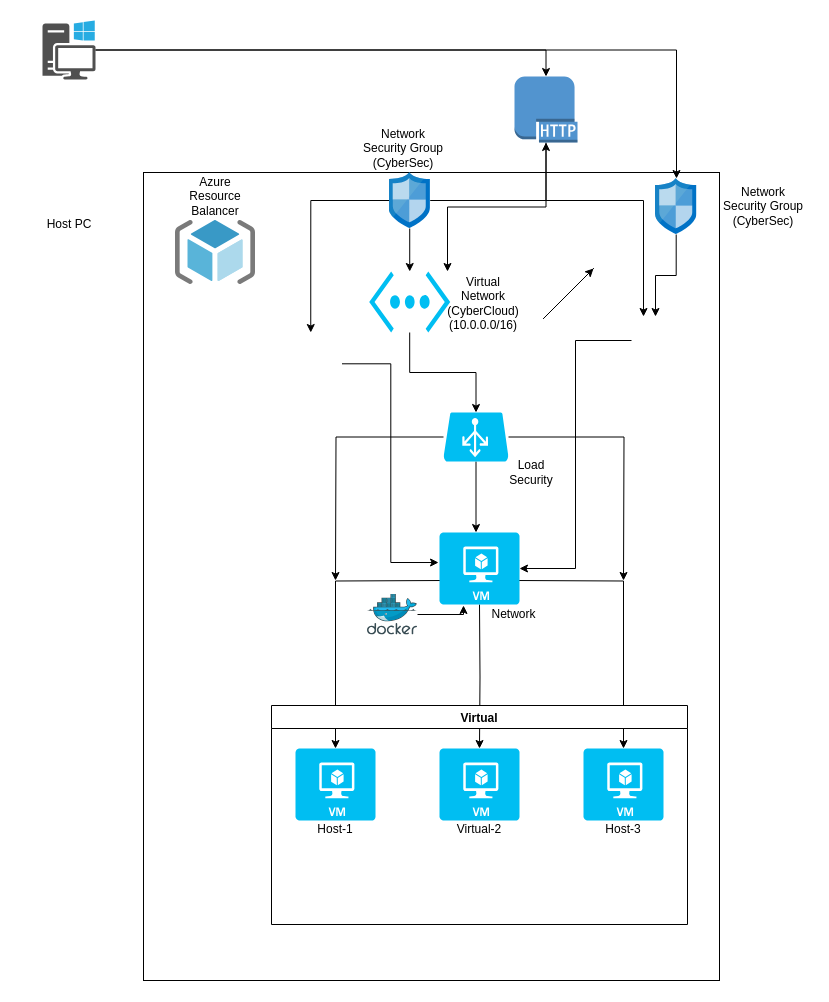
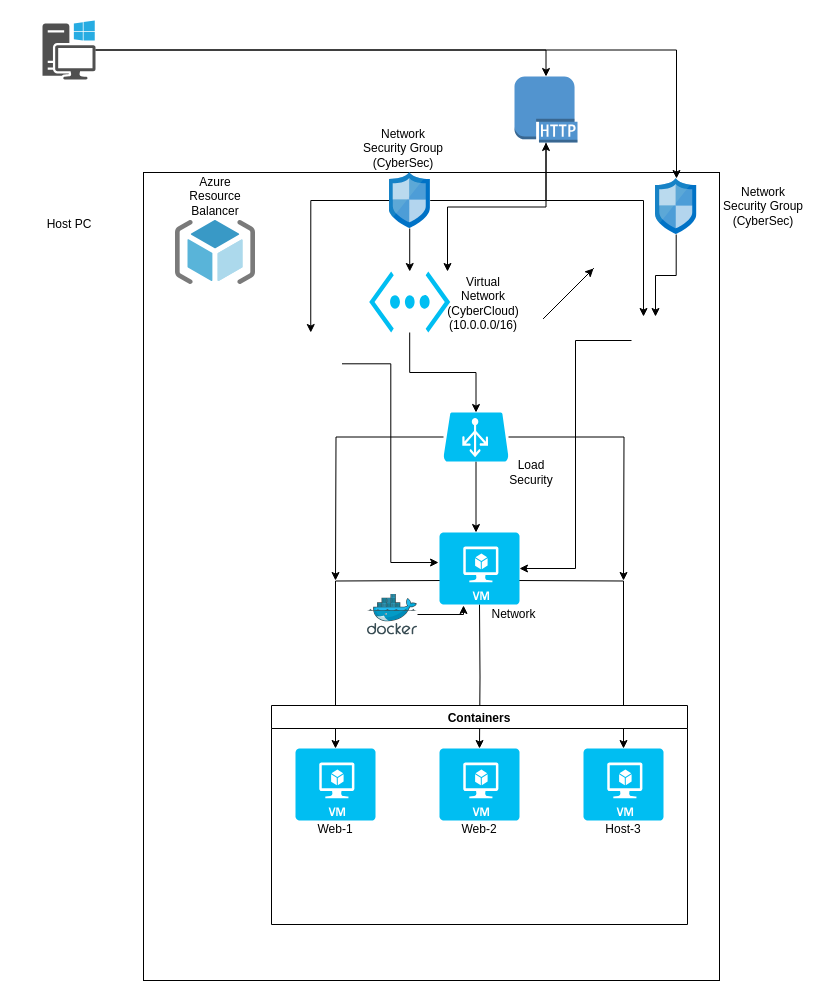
node "Virtual": label "Virtual" -> "Containers"
node "Host-1": label "Host-1" -> "Web-1"
node "Virtual-2": label "Virtual-2" -> "Web-2"
